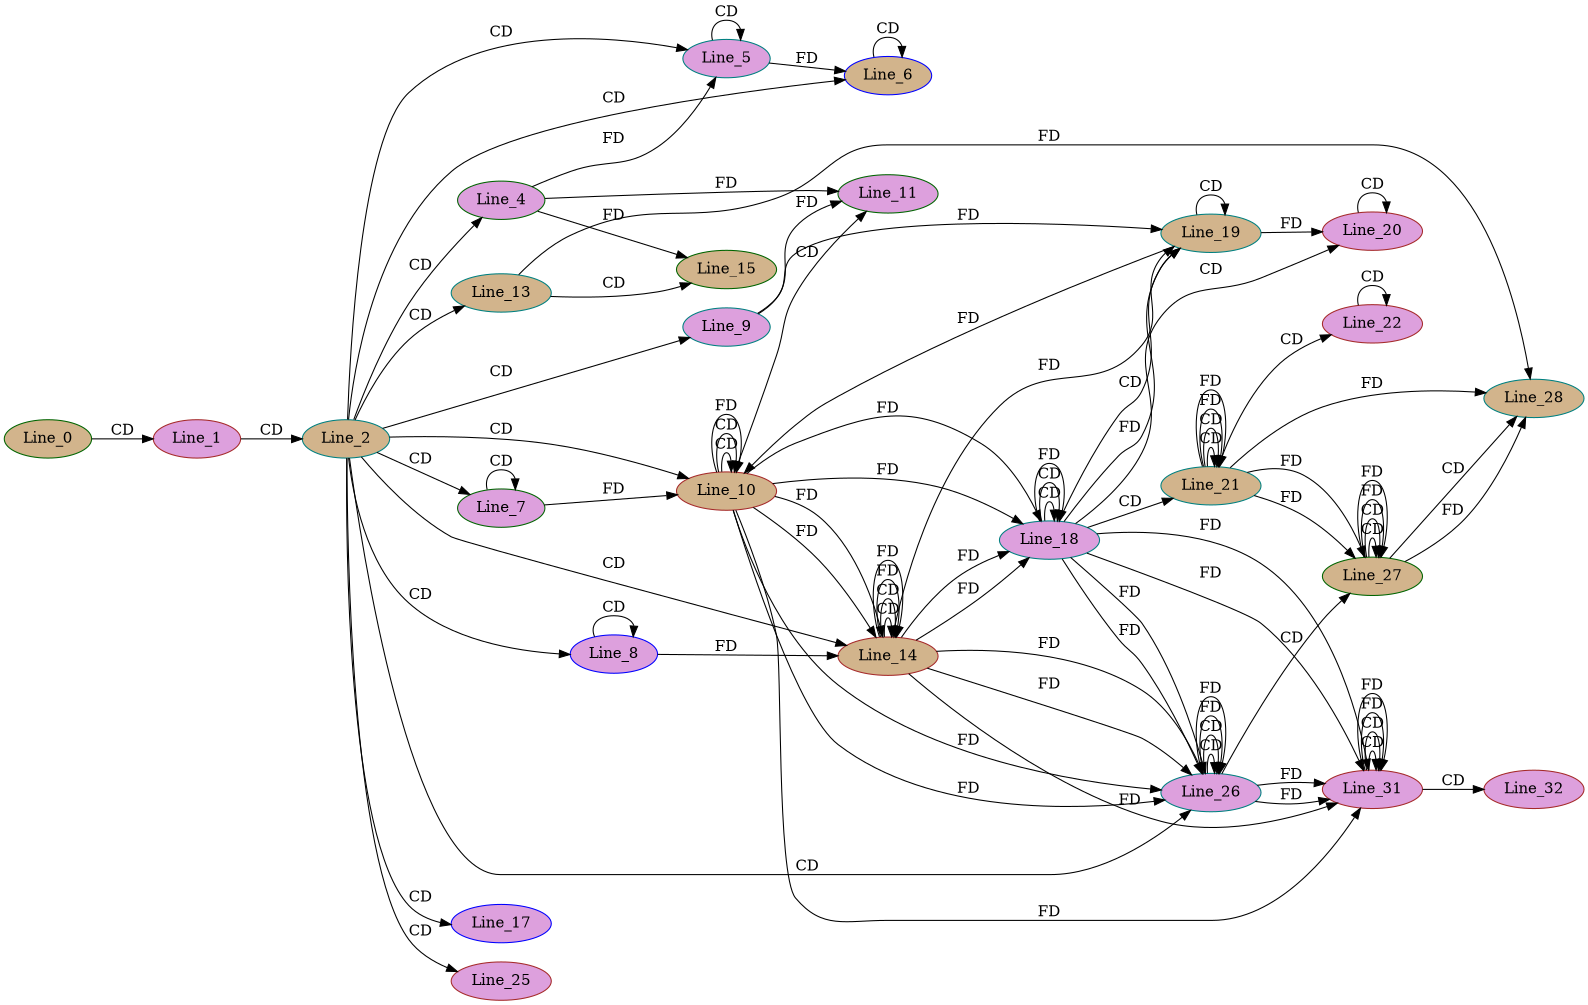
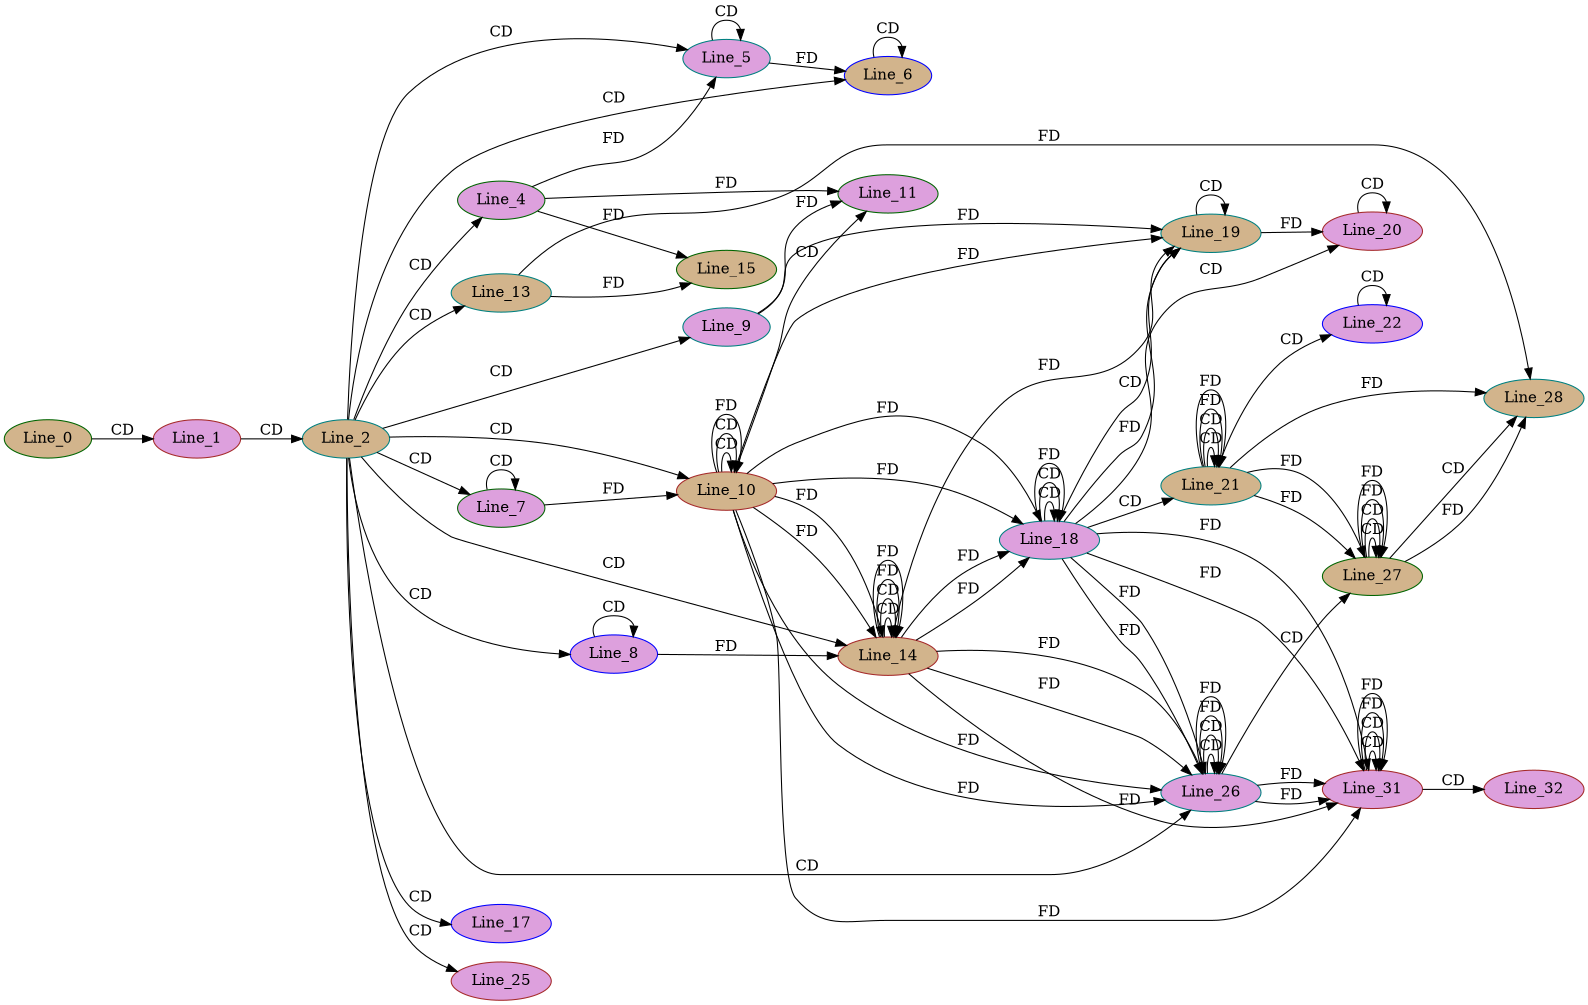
edge "Line_13" -> "Line_15": label "CD" -> "FD"
node "Line_22": color brown -> blue
edge "Line_19" -> "Line_10": reversed
